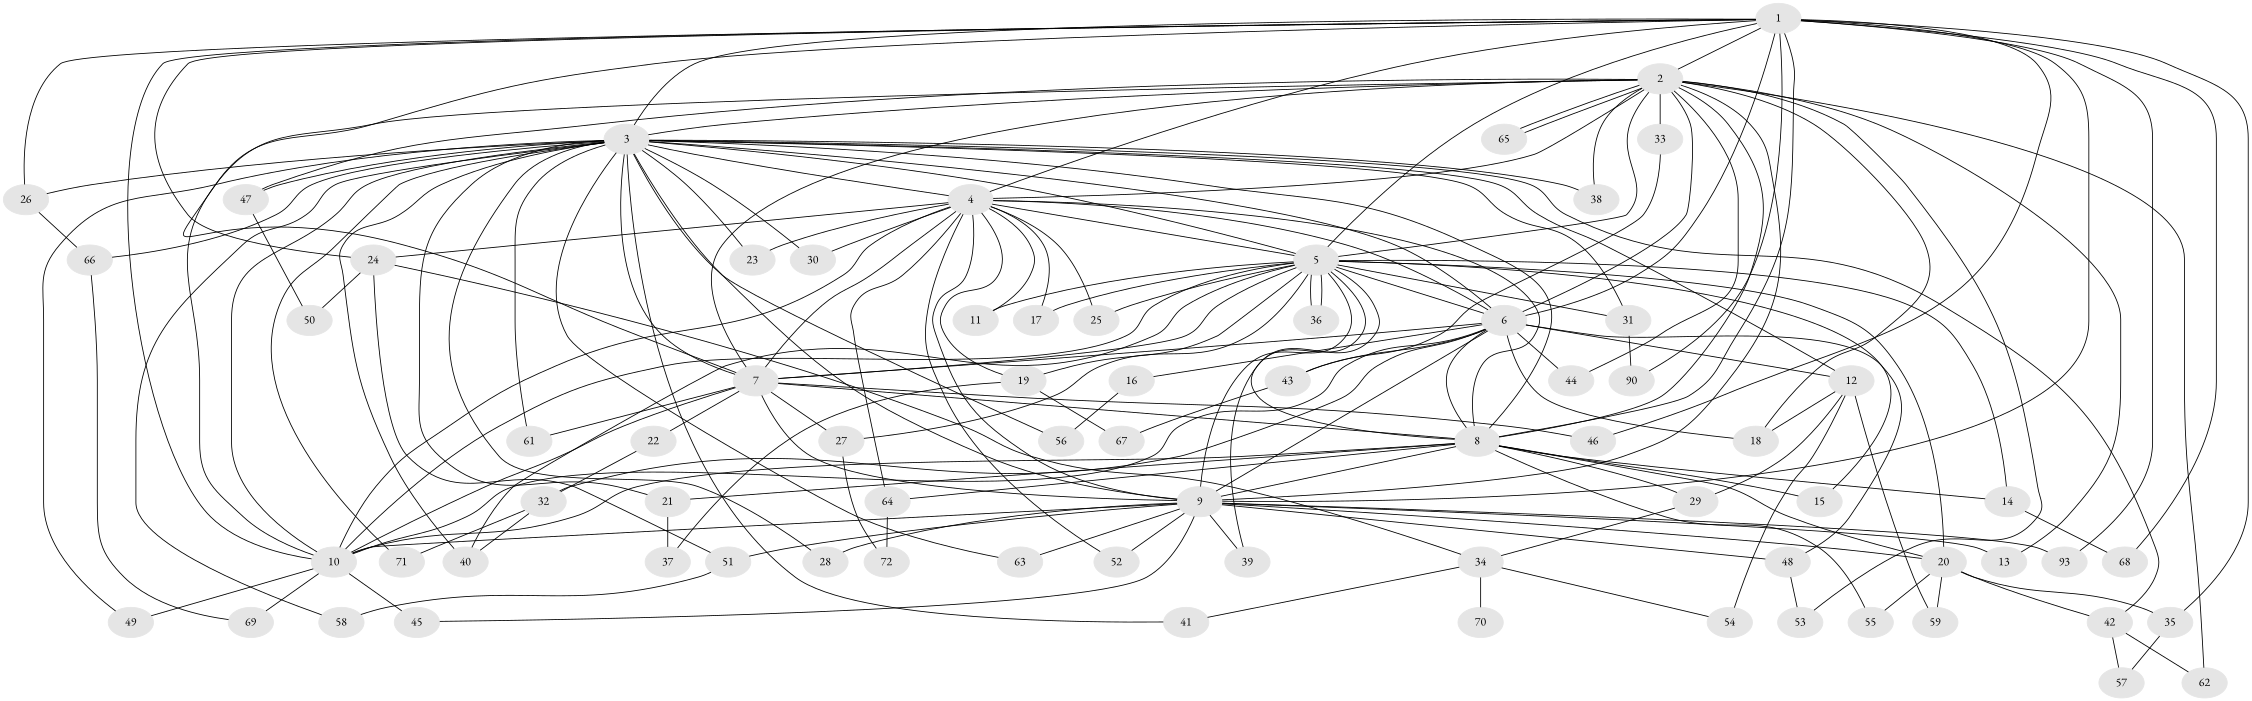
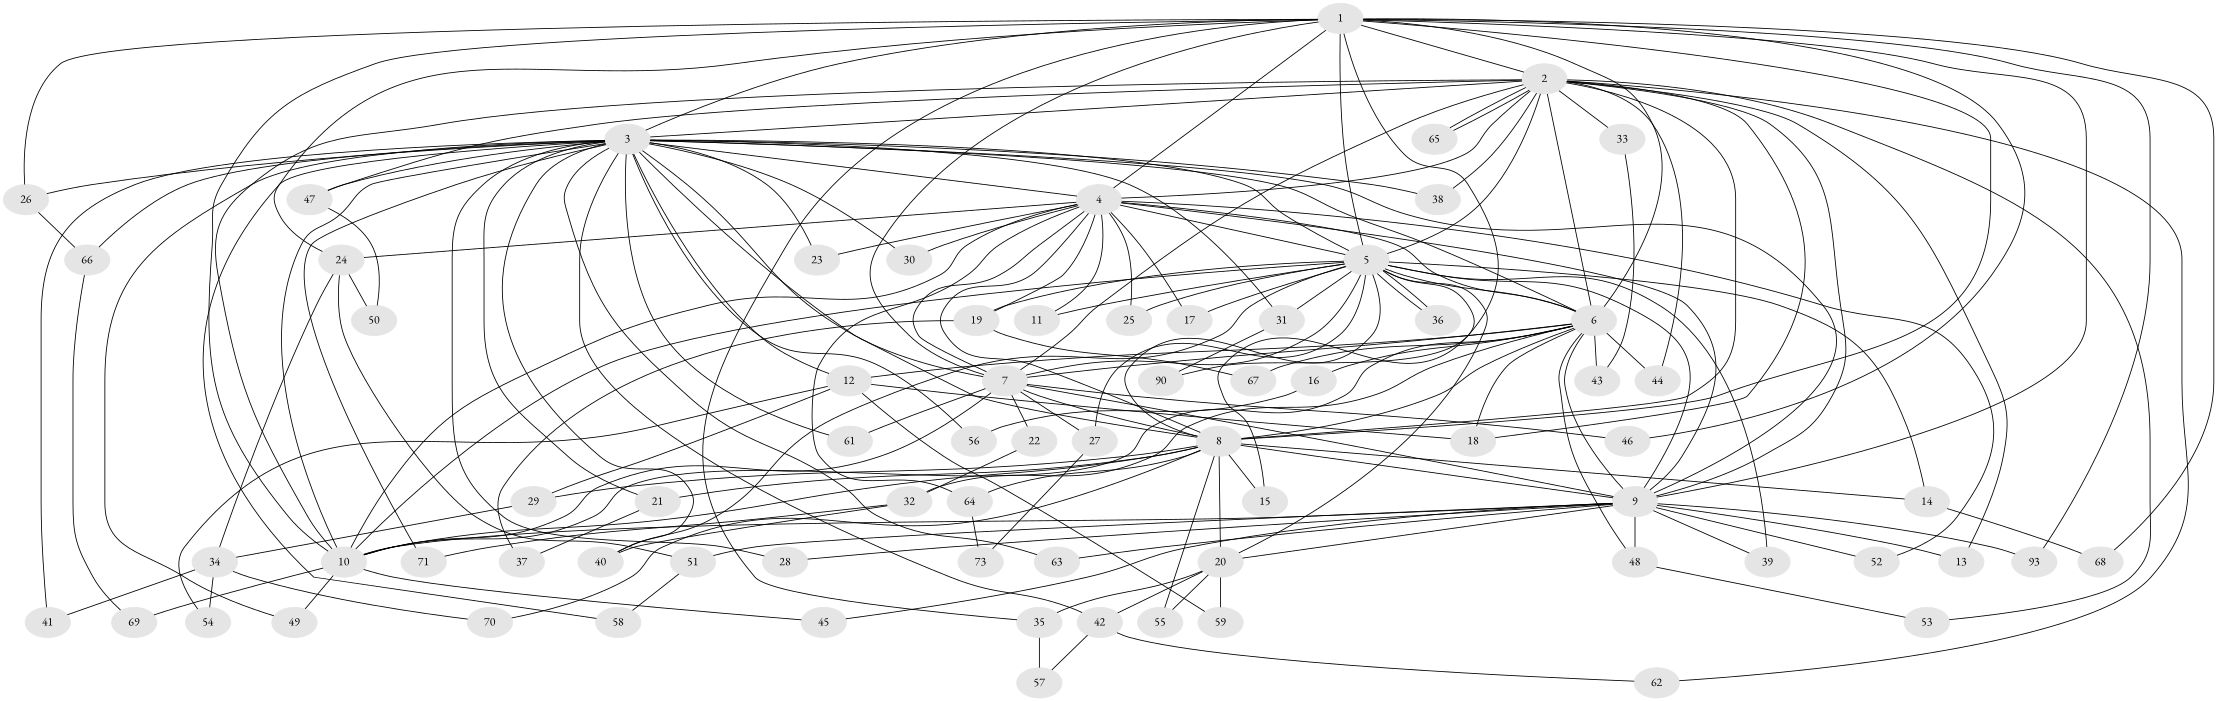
edge "43" -- "67": now "6" -- "67"
edge "8" -- "70": added
node "72": label "72" -> "73"
